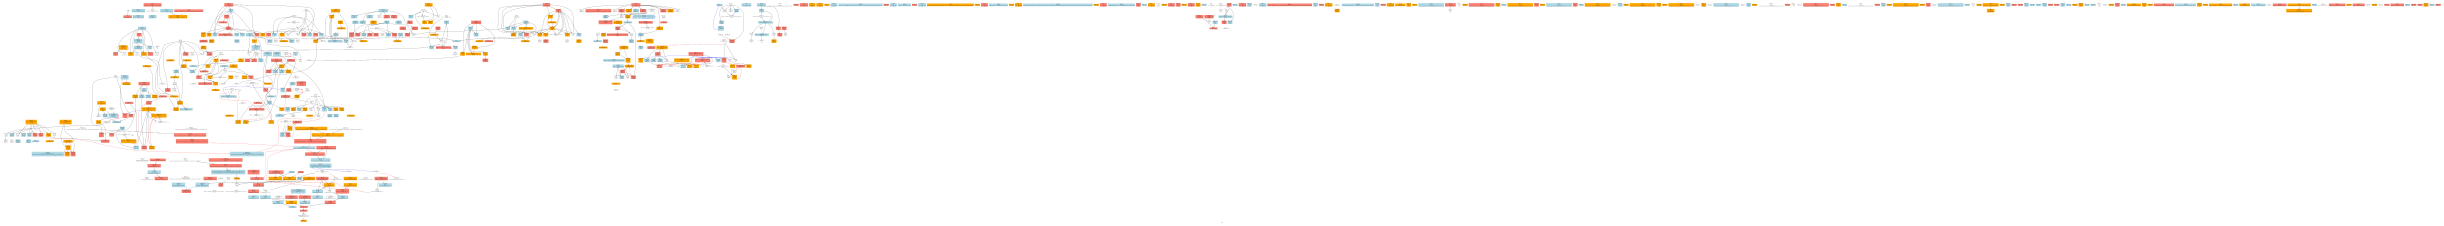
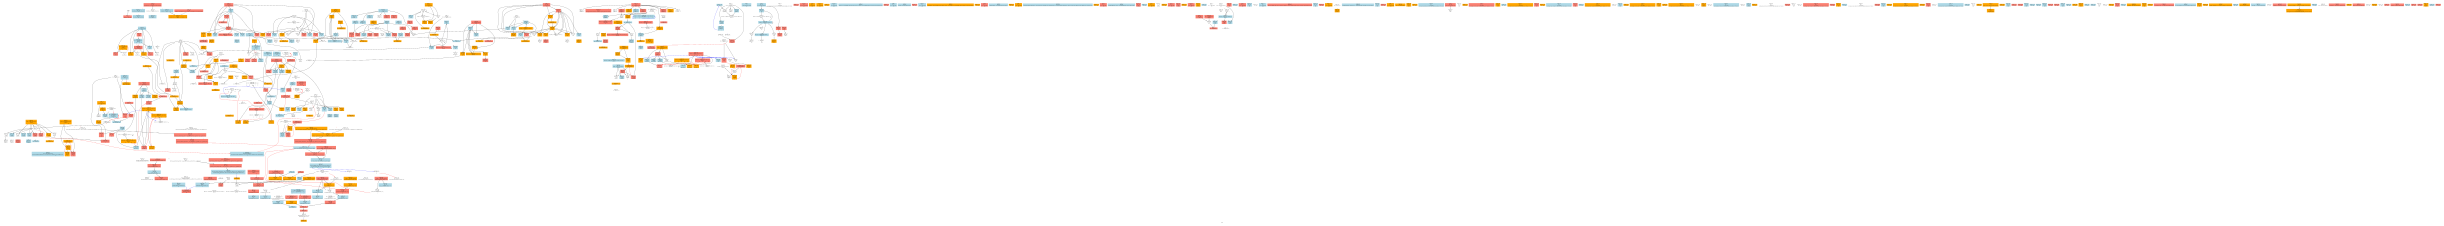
node "NodeID: 938": fillcolor lightblue -> salmon
node "NodeID: 116": fillcolor lightblue -> salmon
